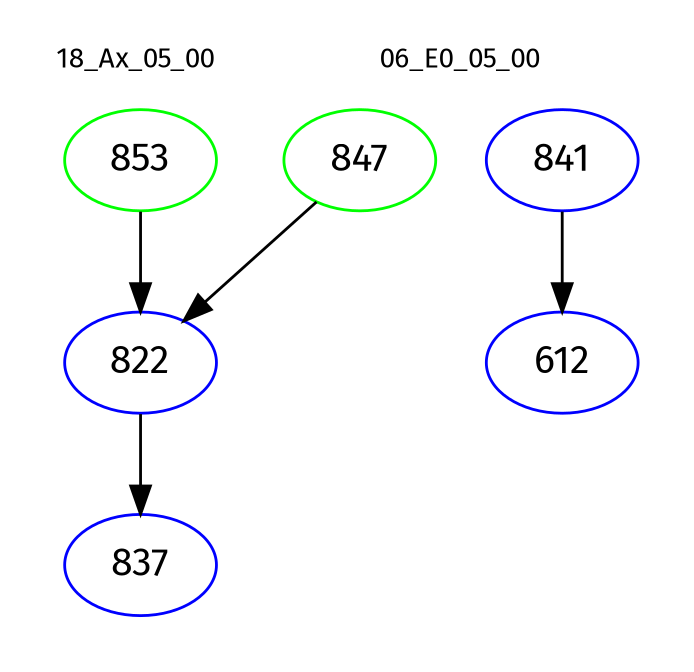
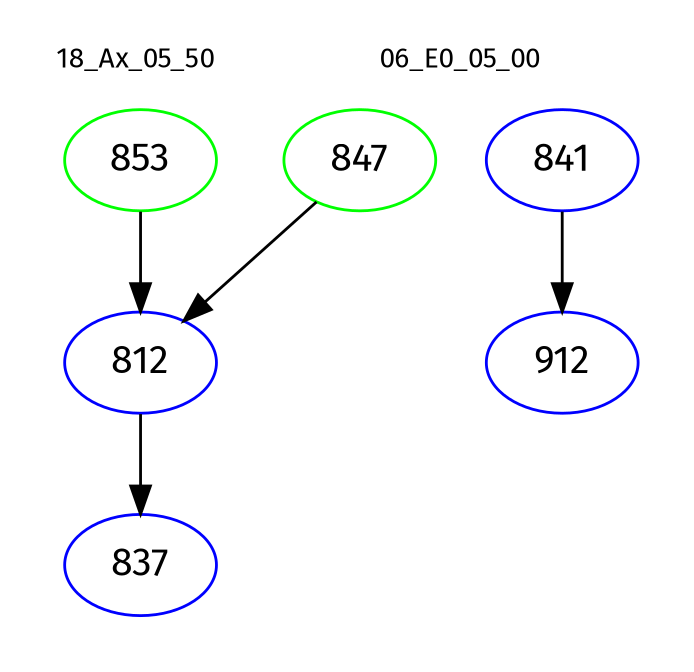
cluster "18_Ax_05_00": label "18_Ax_05_00" -> "18_Ax_05_50"
node "822": label "822" -> "812"
node "612": label "612" -> "912"
